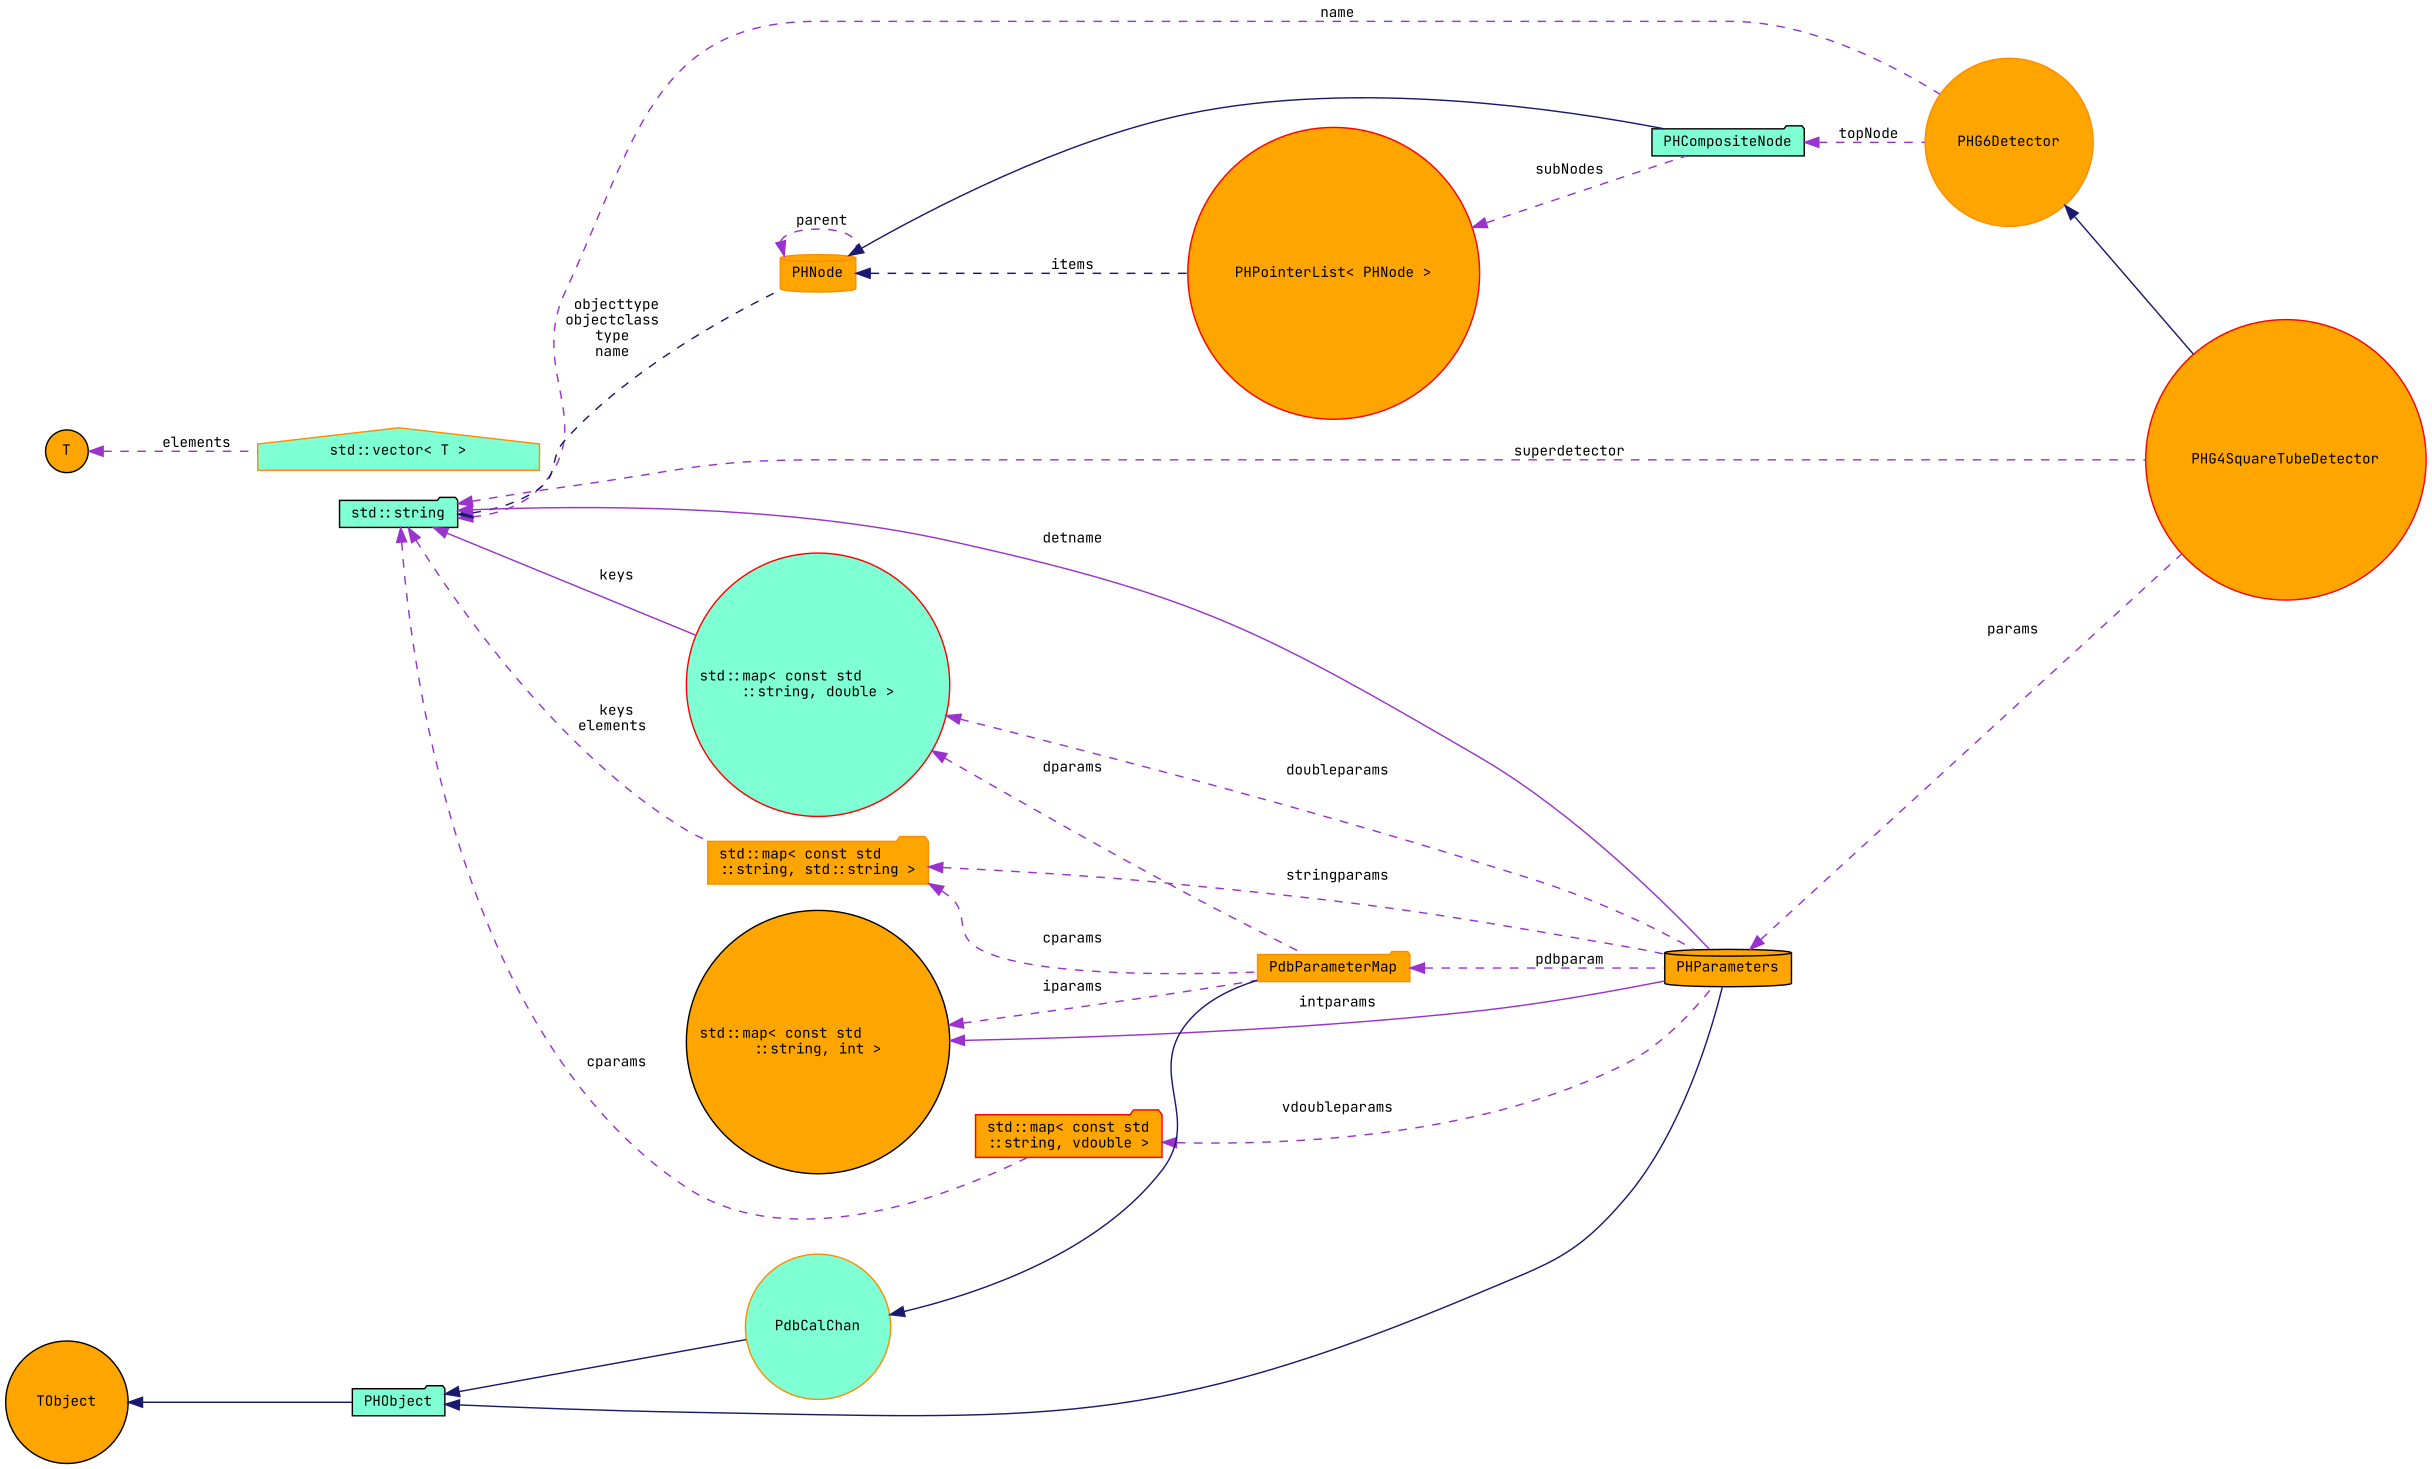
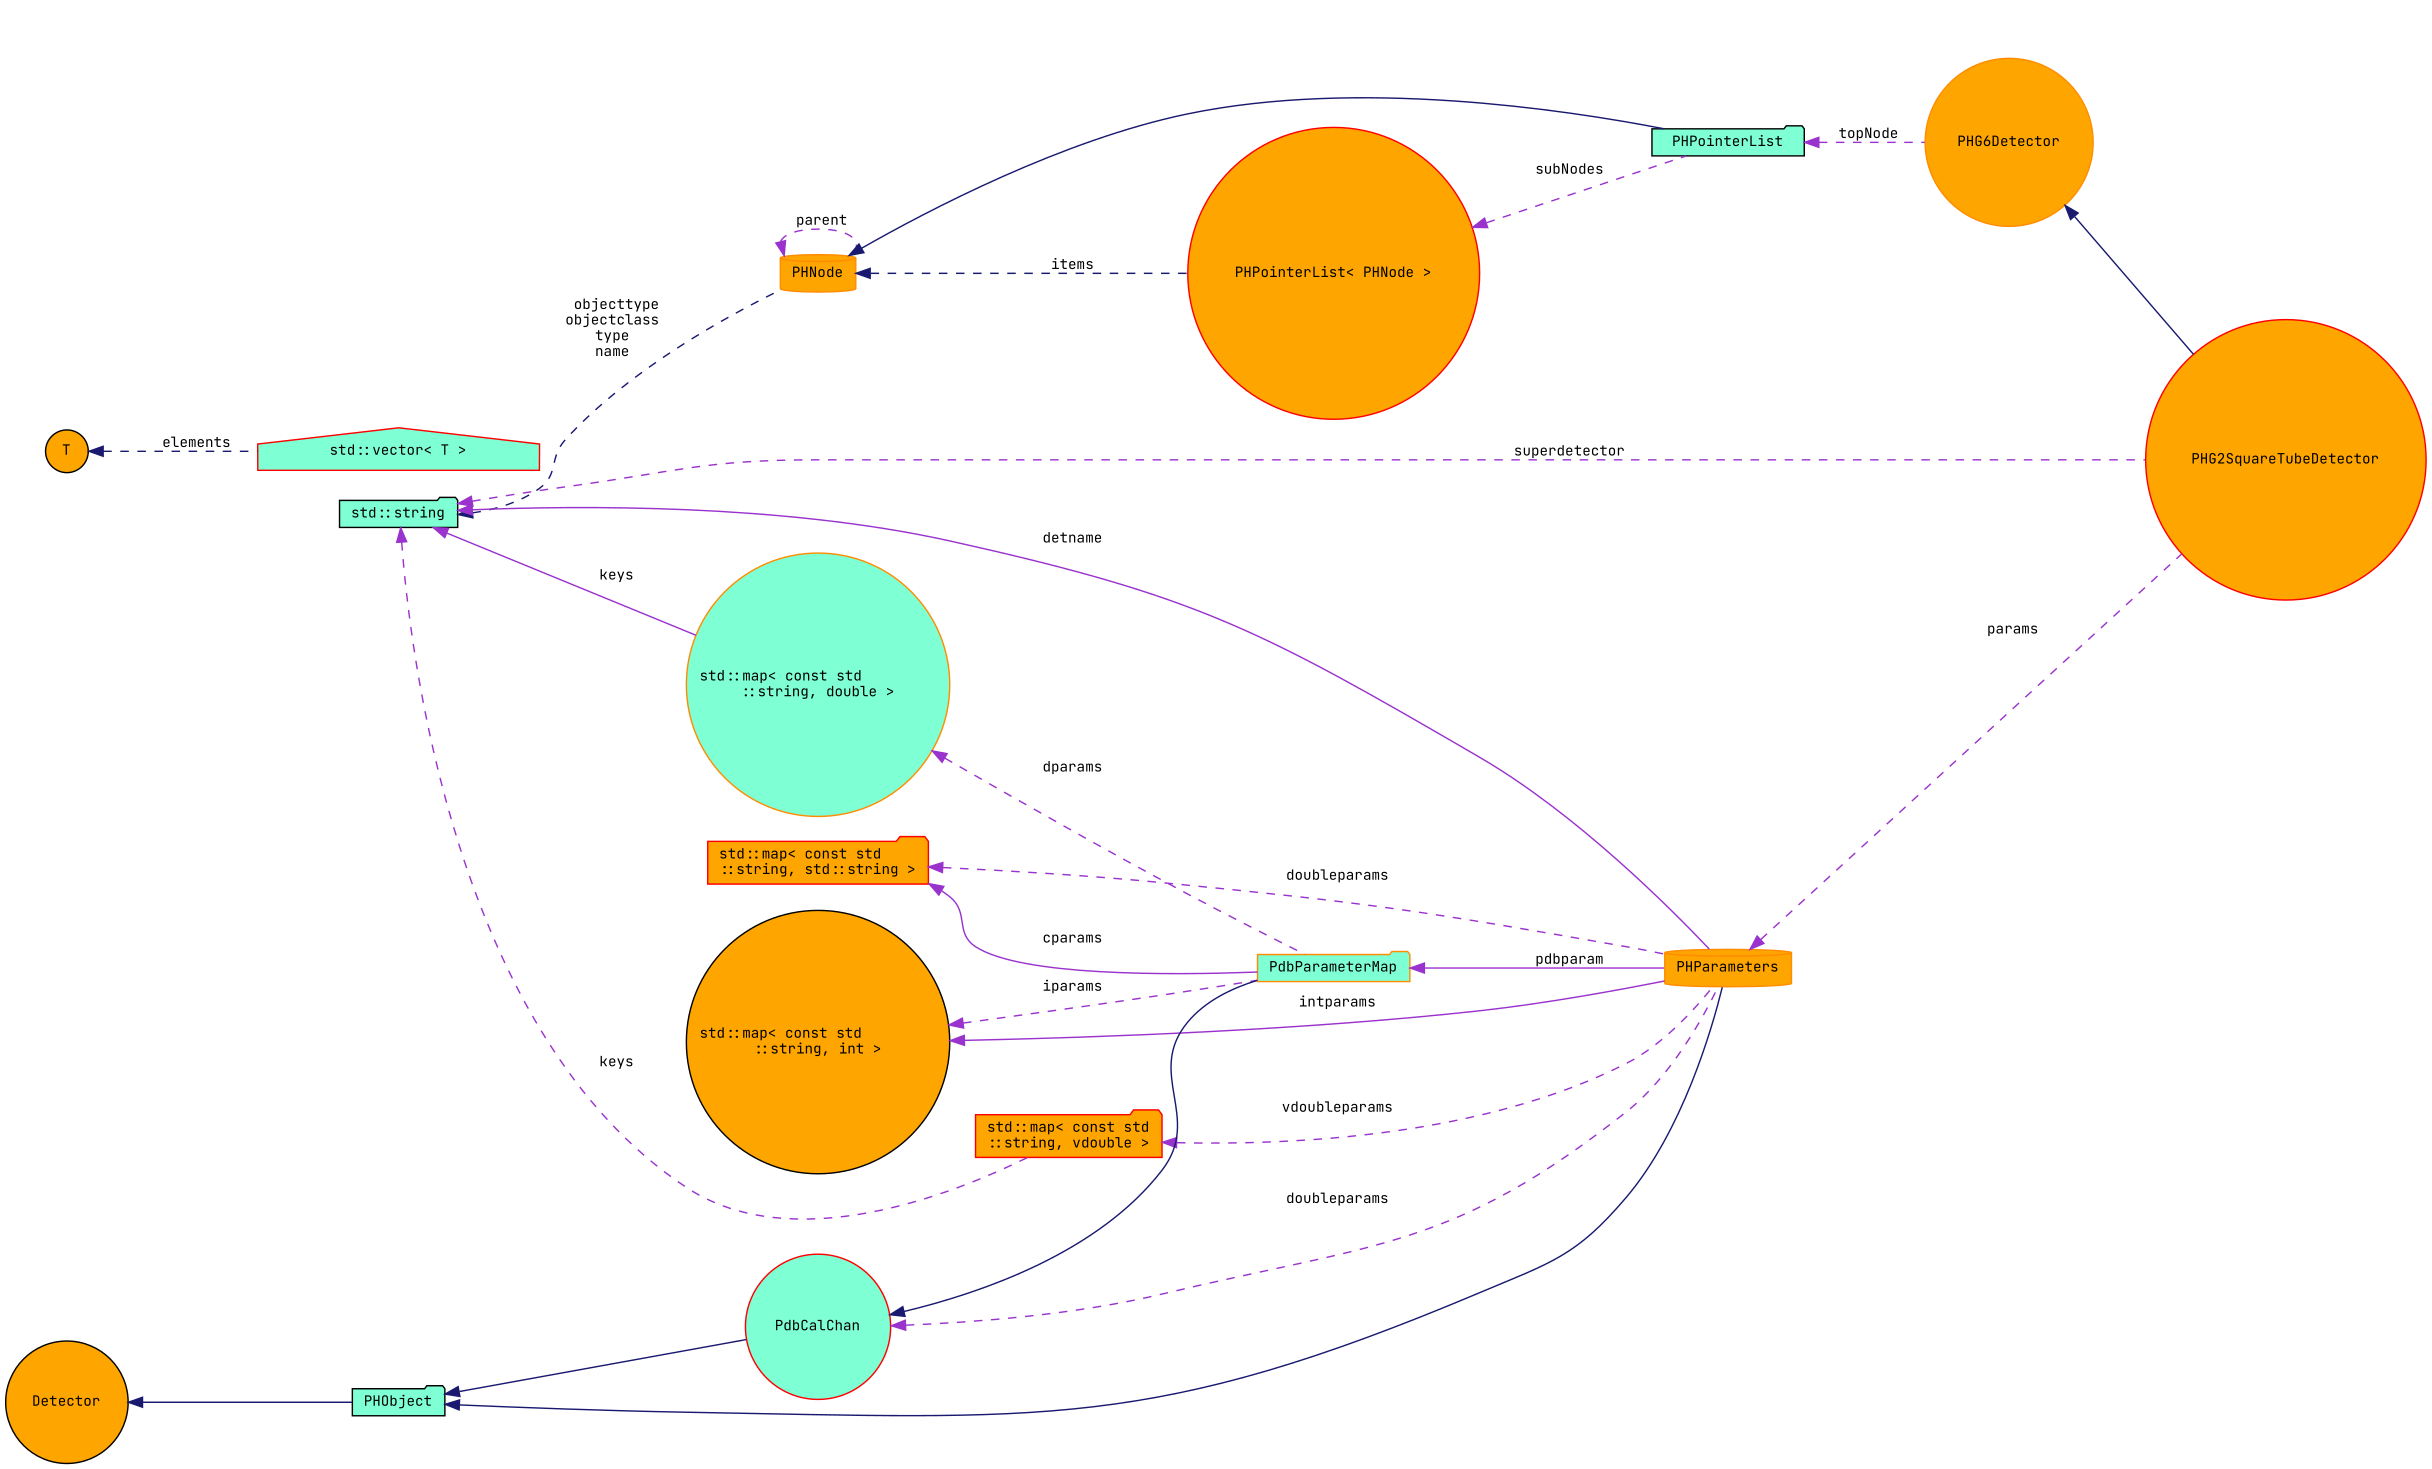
edge "PHG6Detector" -> "std::string": removed, label "name"
node "PHCompositeNode": label "PHCompositeNode" -> "PHPointerList"
edge "std::vector< T >" -> "T": color darkorchid3 -> midnightblue
node "std::vector< T >": color darkorange -> red
node "PHG4SquareTubeDetector": label "PHG4SquareTubeDetector" -> "PHG2SquareTubeDetector"
node "std::map< const std ::string, double >": color red -> darkorange
edge "std::map< const std ::string, std::string >" -> "std::string": removed, label "keys elements"
edge "PHParameters" -> "std::map< const std ::string, double >": now "PHParameters" -> "PdbCalChan"
node "std::map< const std ::string, std::string >": color darkorange -> red
edge "PHParameters" -> "std::map< const std ::string, std::string >": label " stringparams" -> " doubleparams"
node "PdbParameterMap": fillcolor orange -> aquamarine
edge "PHParameters" -> "PdbParameterMap": style dashed -> solid
node "PHParameters": color black -> darkorange
edge "PdbParameterMap" -> "std::map< const std ::string, std::string >": style dashed -> solid
edge "std::map< const std ::string, vdouble >" -> "std::string": label " cparams" -> " keys"
node "PdbCalChan": color darkorange -> red
node "TObject": label "TObject" -> "Detector"
